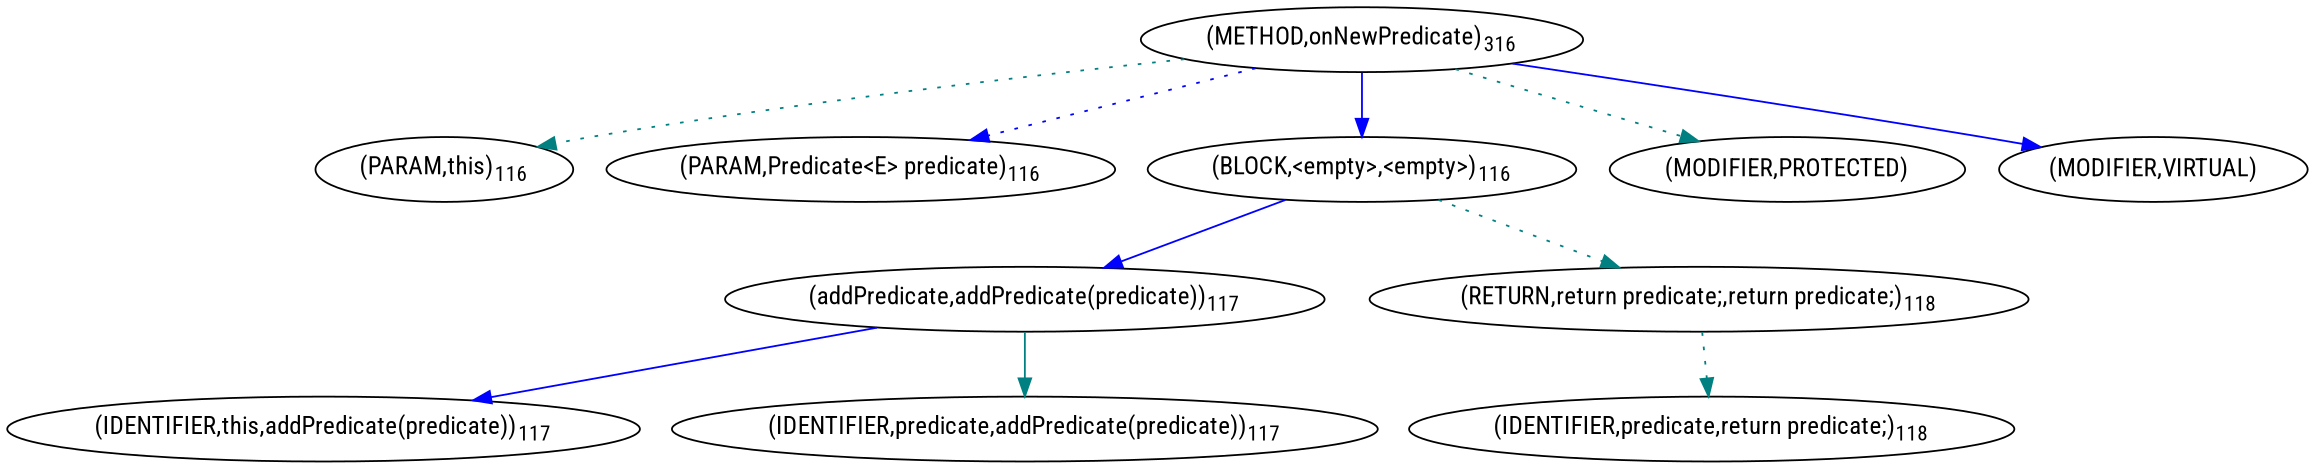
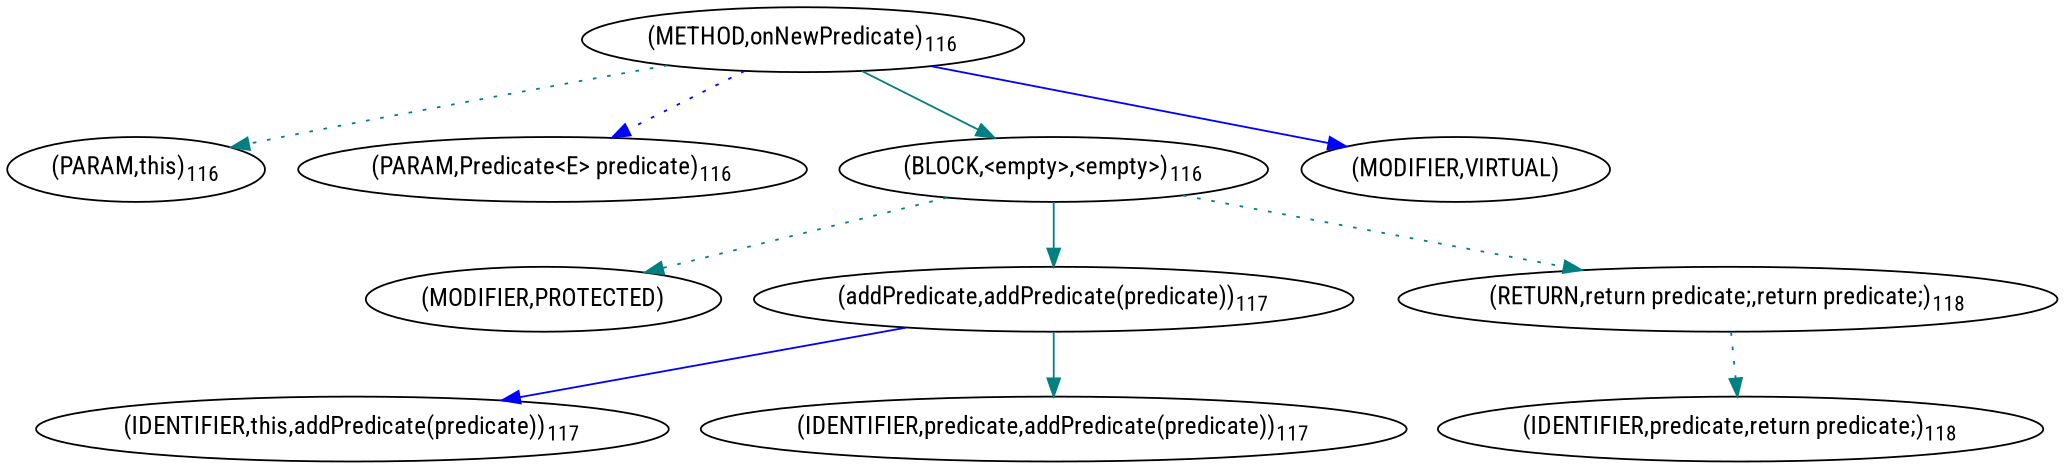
node "(METHOD,onNewPredicate)": text "316" -> "116"
edge "(METHOD,onNewPredicate)" -> "(BLOCK,<empty>,<empty>)": color blue -> teal
edge "(METHOD,onNewPredicate)" -> "(MODIFIER,PROTECTED)": now "(BLOCK,<empty>,<empty>)" -> "(MODIFIER,PROTECTED)"
edge "(BLOCK,<empty>,<empty>)" -> "(addPredicate,addPredicate(predicate))": color blue -> teal
